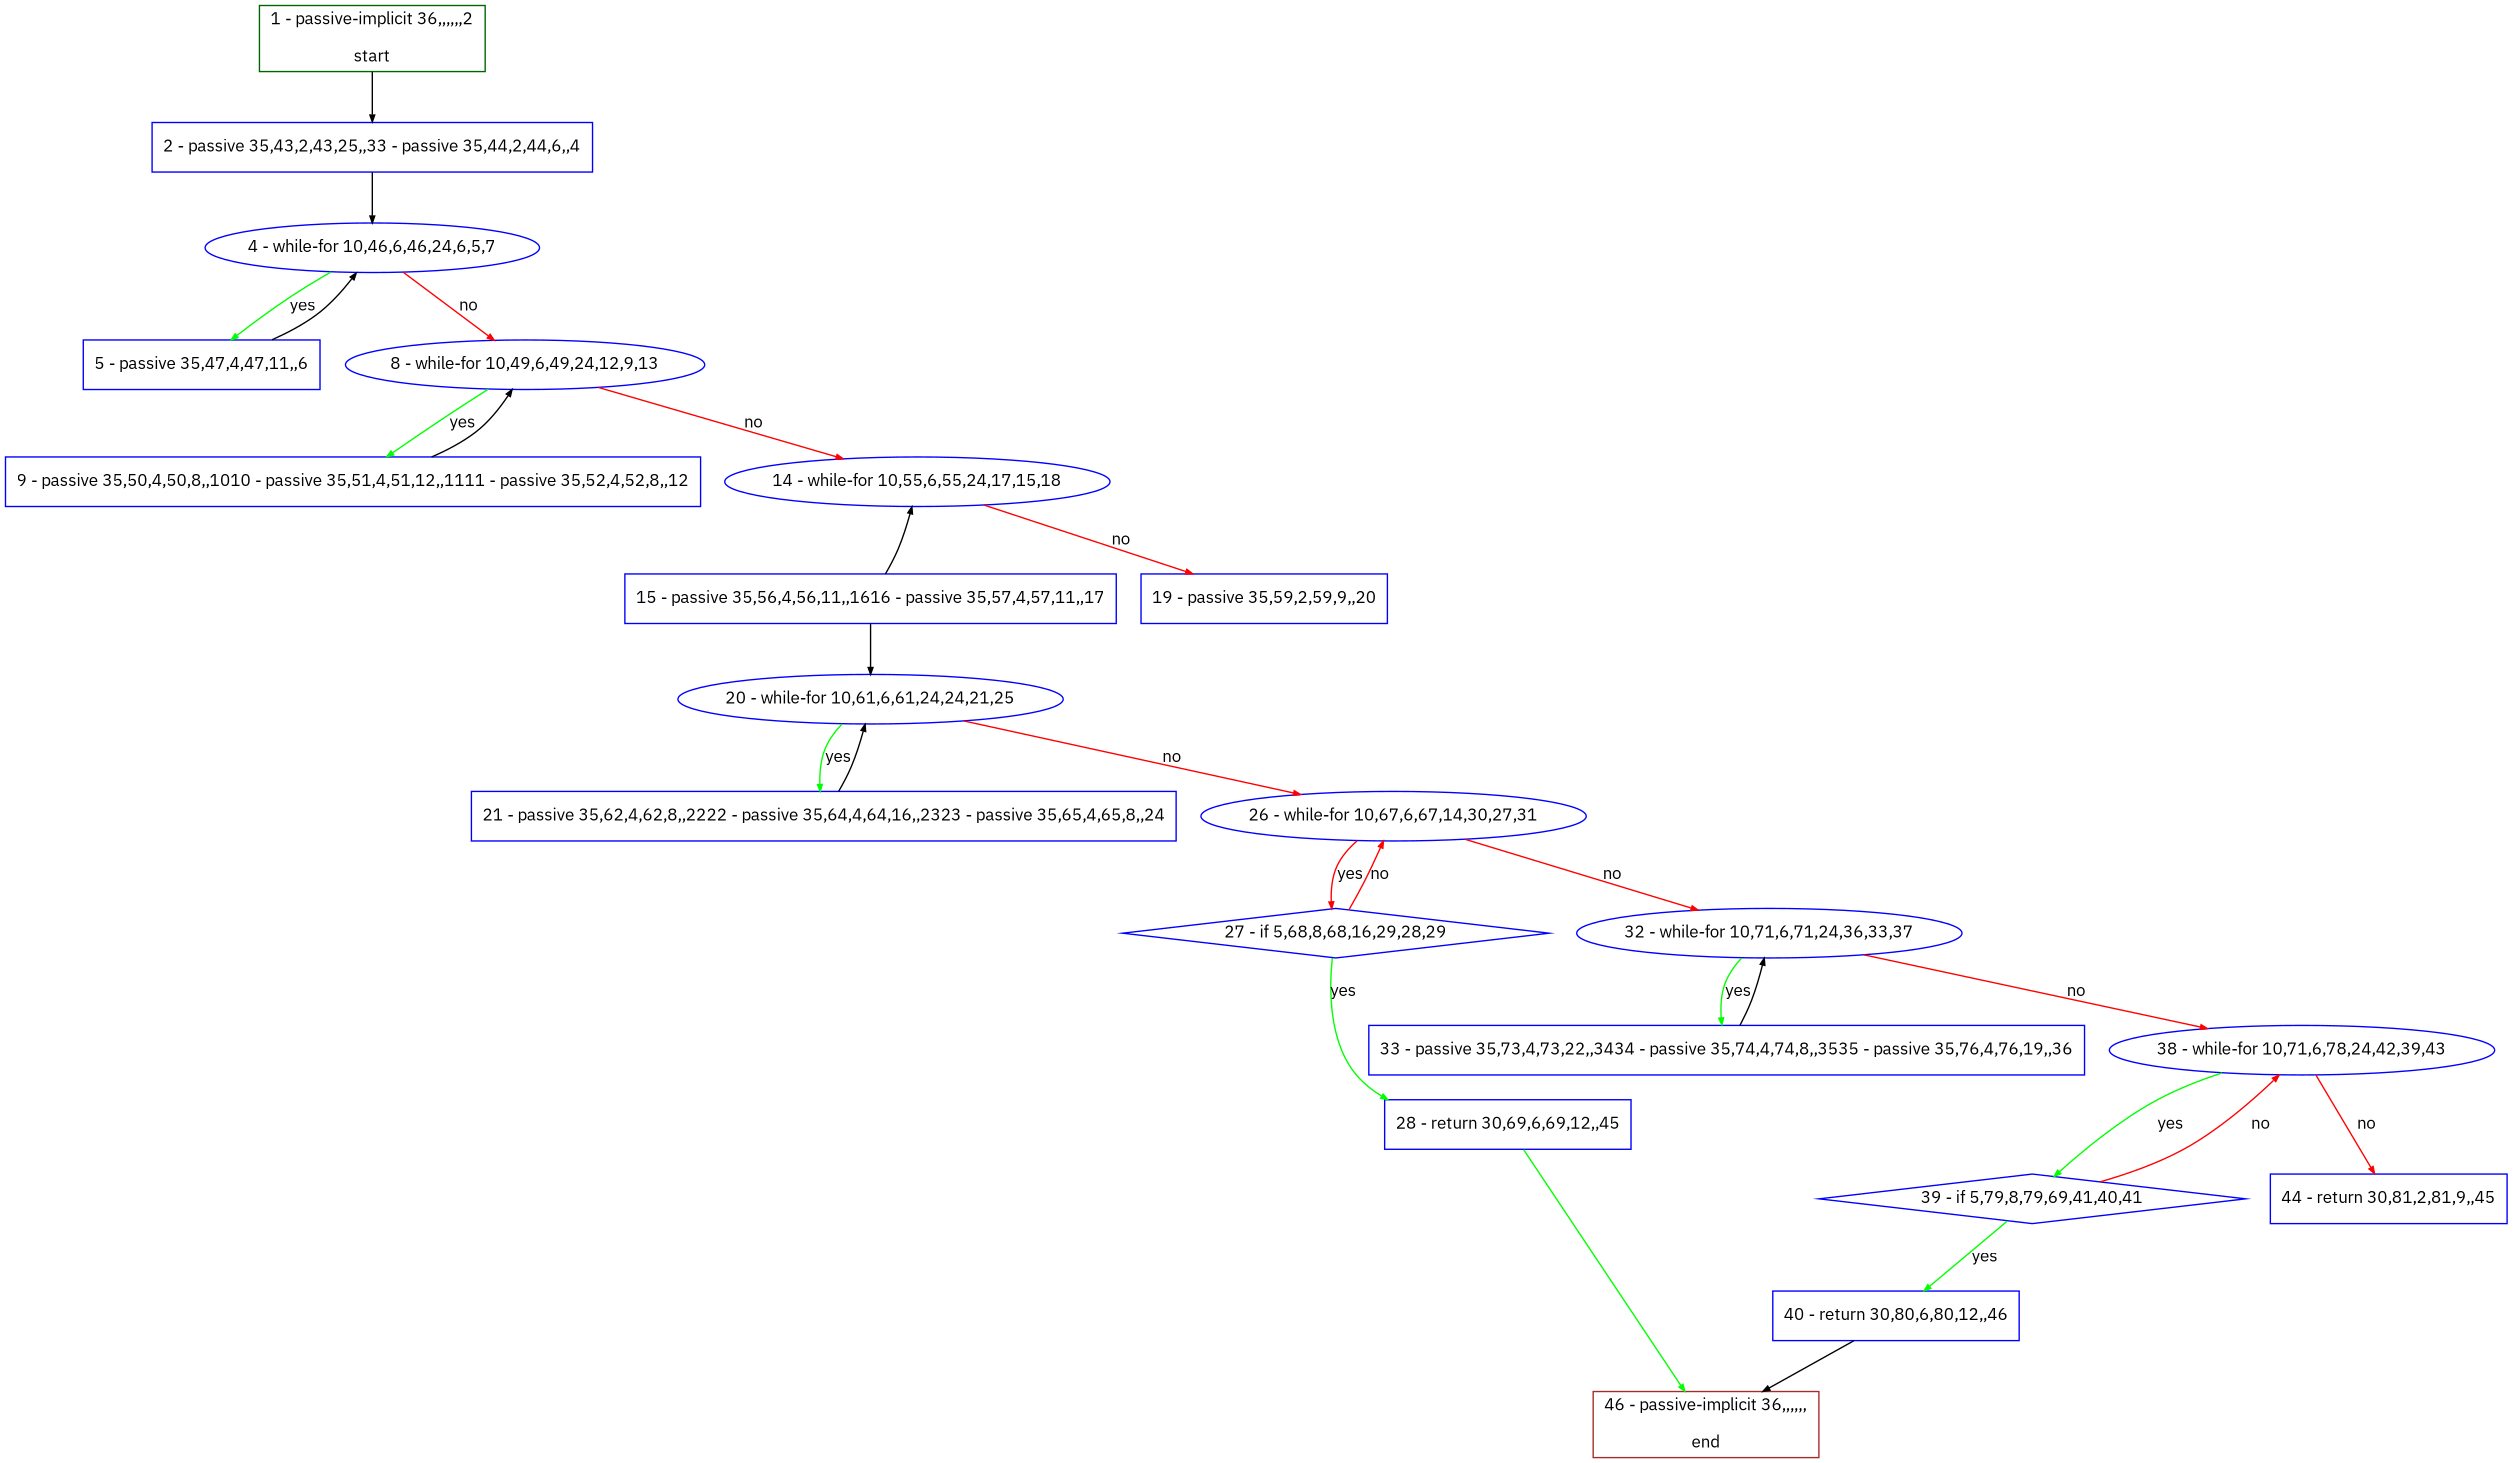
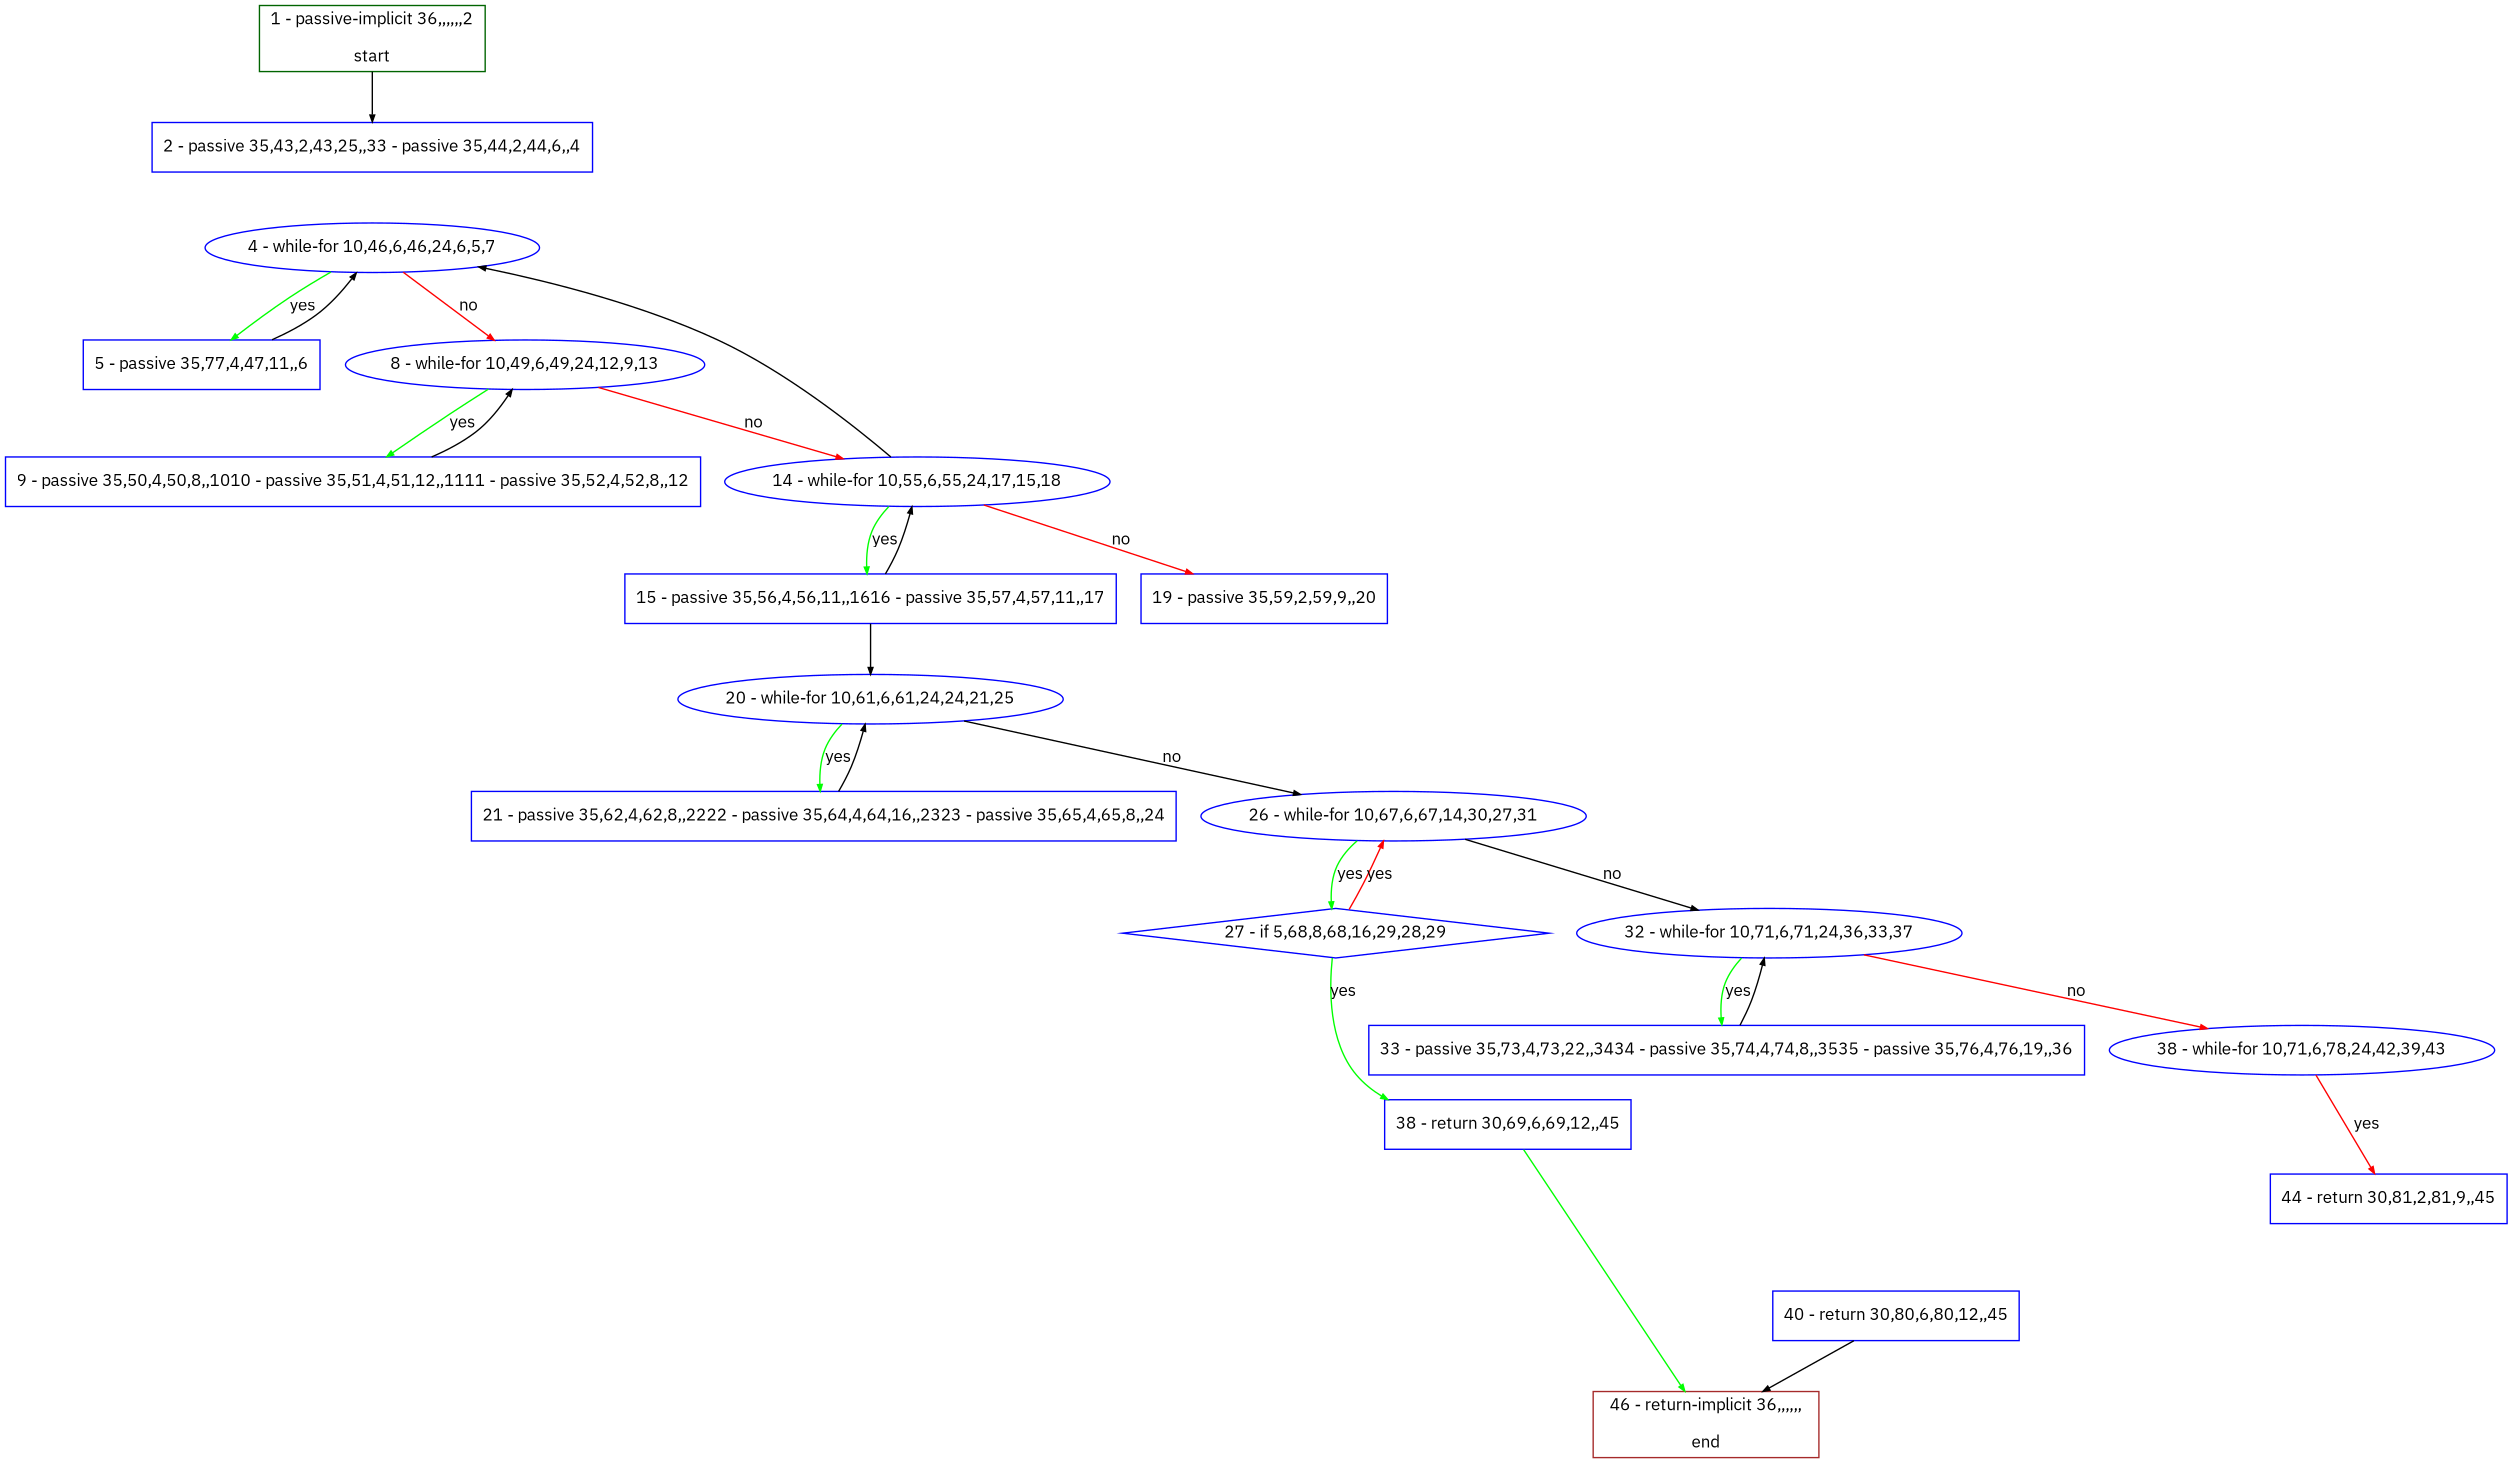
edge "2 - passive 35,43,2,43,25,,33 - passive 35,44,2,44,6,,4" -> "4 - while-for 10,46,6,46,24,6,5,7": now "14 - while-for 10,55,6,55,24,17,15,18" -> "4 - while-for 10,46,6,46,24,6,5,7"
node "5 - passive 35,47,4,47,11,,6": label "5 - passive 35,47,4,47,11,,6" -> "5 - passive 35,77,4,47,11,,6"
edge "14 - while-for 10,55,6,55,24,17,15,18" -> "15 - passive 35,56,4,56,11,,1616 - passive 35,57,4,57,11,,17": added, label "yes"
edge "20 - while-for 10,61,6,61,24,24,21,25" -> "26 - while-for 10,67,6,67,14,30,27,31": color #ff0000 -> #000000
edge "26 - while-for 10,67,6,67,14,30,27,31" -> "27 - if 5,68,8,68,16,29,28,29": color #ff0000 -> #00ff00
edge "26 - while-for 10,67,6,67,14,30,27,31" -> "32 - while-for 10,71,6,71,24,36,33,37": color #ff0000 -> #000000
edge "27 - if 5,68,8,68,16,29,28,29" -> "26 - while-for 10,67,6,67,14,30,27,31": label "no" -> "yes"
node "28 - return 30,69,6,69,12,,45": label "28 - return 30,69,6,69,12,,45" -> "38 - return 30,69,6,69,12,,45"
edge "38 - while-for 10,71,6,78,24,42,39,43" -> "44 - return 30,81,2,81,9,,45": label "no" -> "yes"
node "39 - if 5,79,8,79,69,41,40,41": removed
node "40 - return 30,80,6,80,12,,46": label "40 - return 30,80,6,80,12,,46" -> "40 - return 30,80,6,80,12,,45"
node "46 - passive-implicit 36,,,,,, end": label "46 - passive-implicit 36,,,,,, end" -> "46 - return-implicit 36,,,,,, end"
